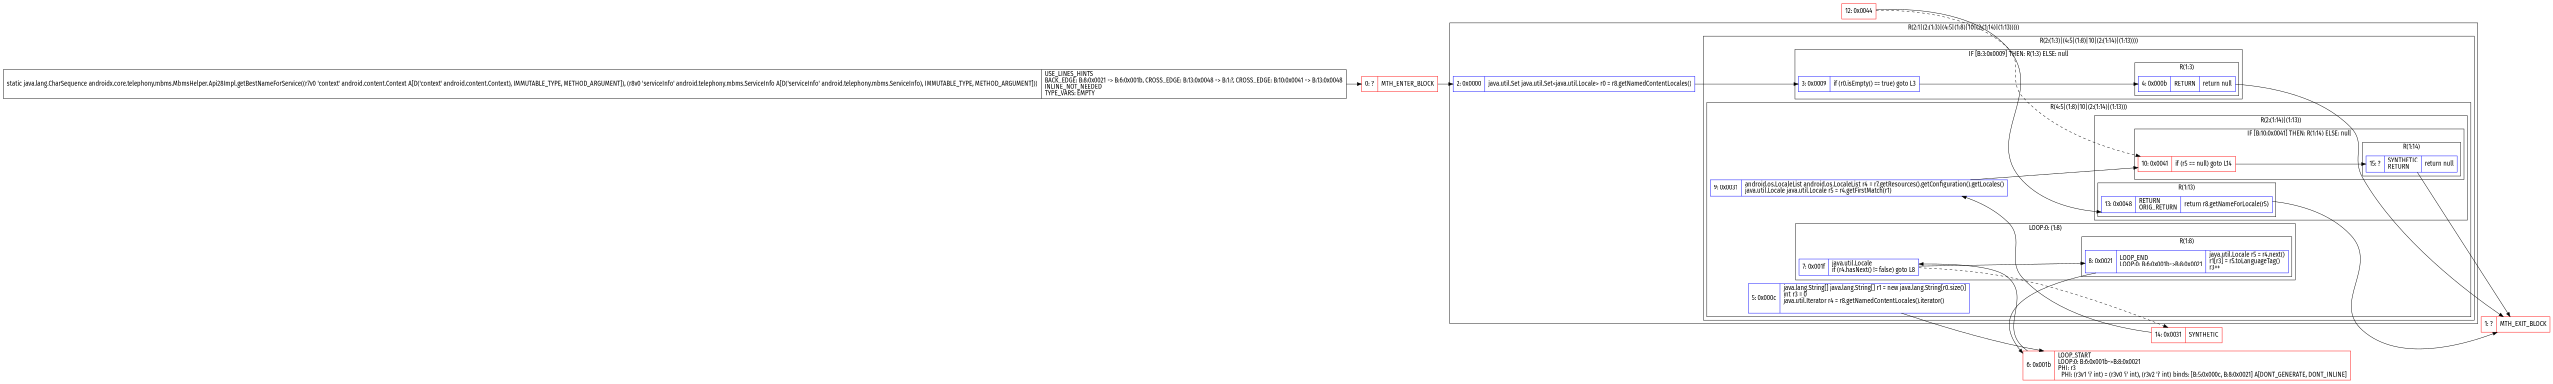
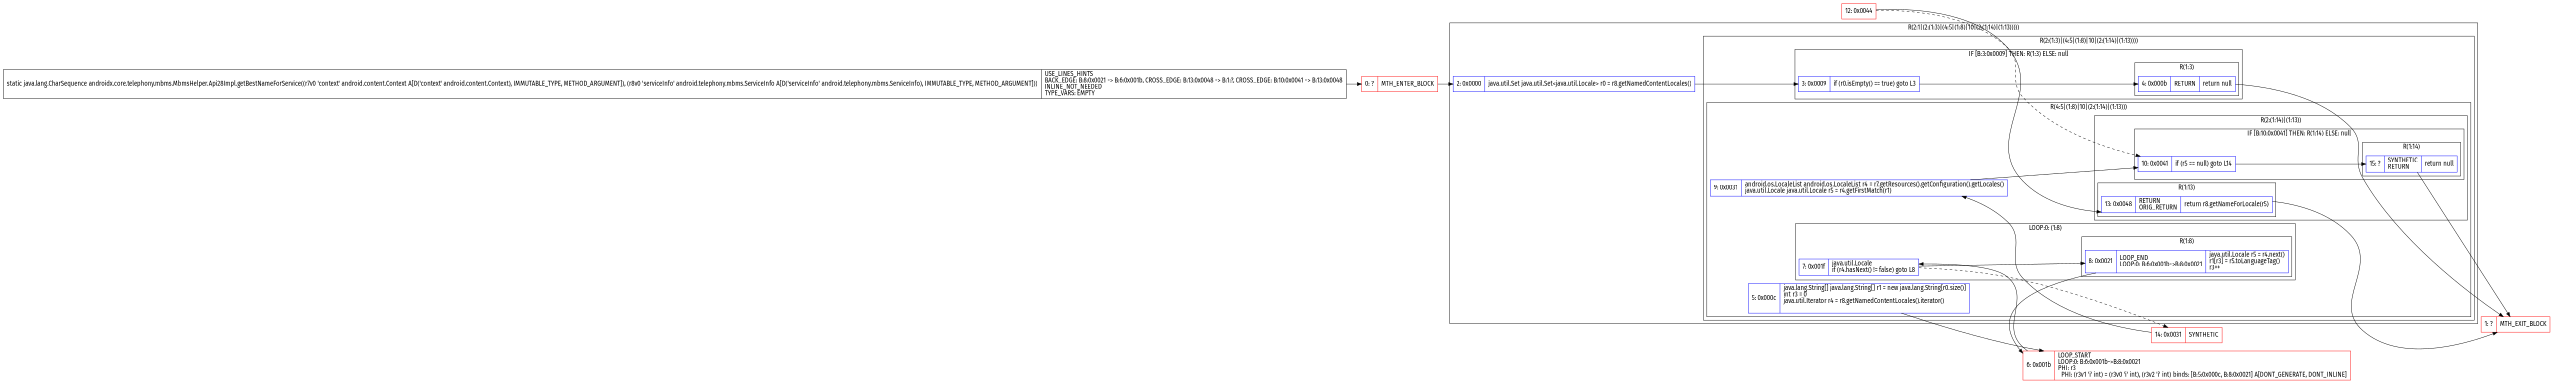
node "10: 0x0041": color red -> blue
